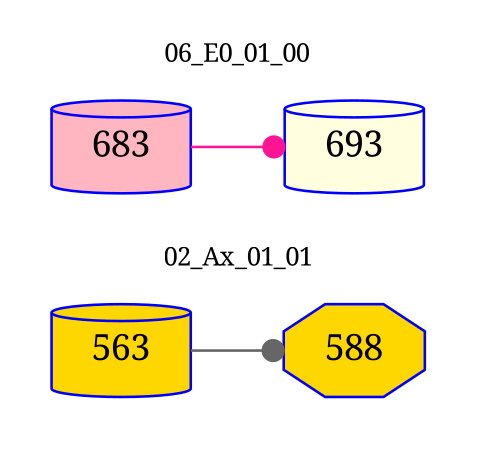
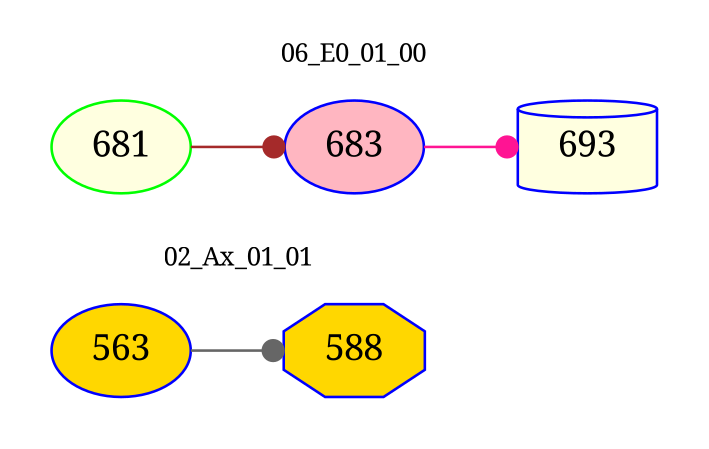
node "681": added
node "683": shape cylinder -> ellipse
node "563": shape cylinder -> ellipse
